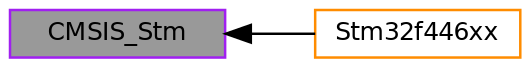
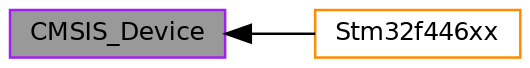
node "CMSIS_Stm": label "CMSIS_Stm" -> "CMSIS_Device"
